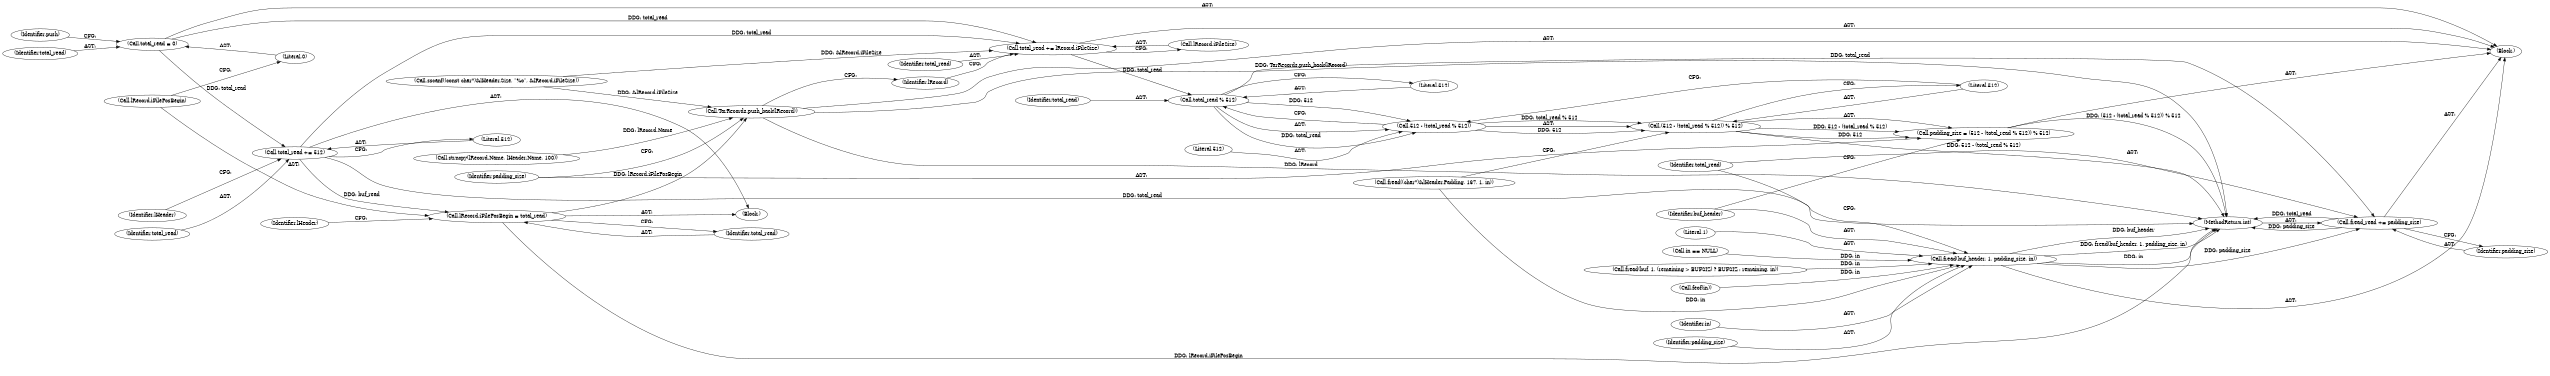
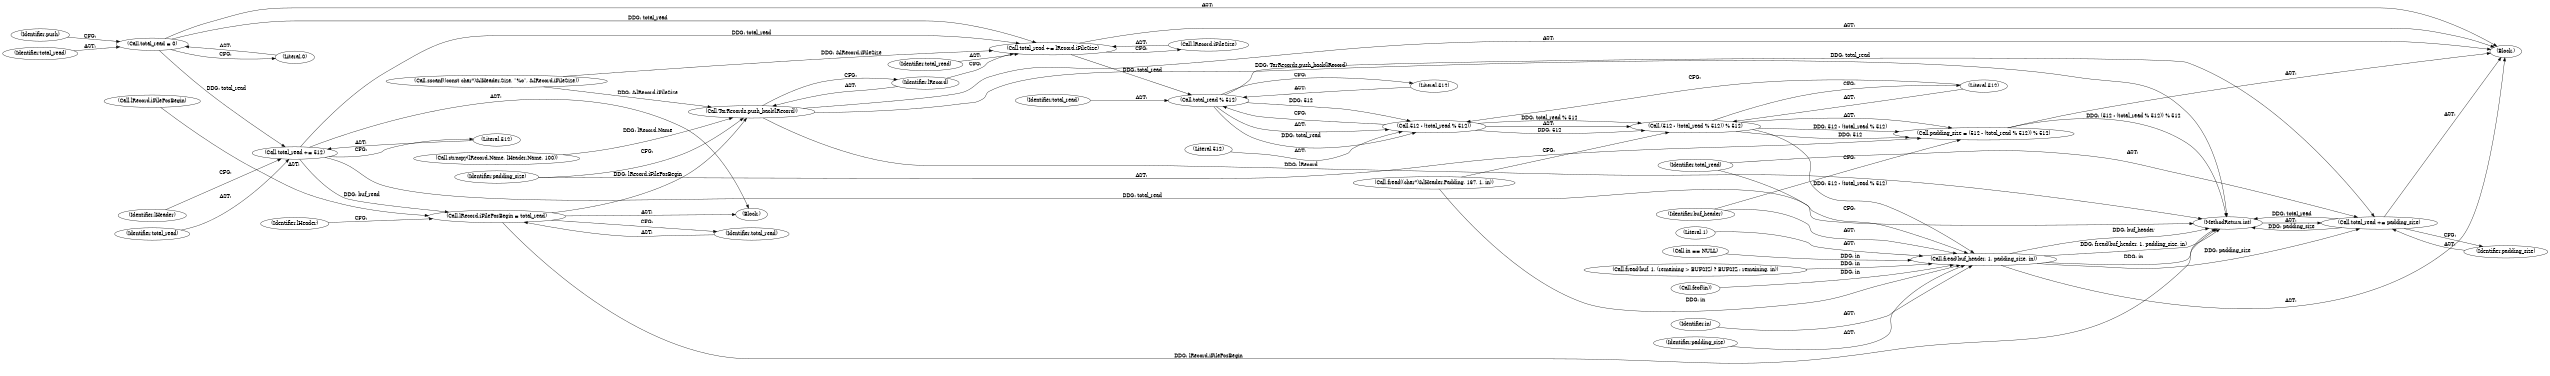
edge "(Call,lRecord.iFilePosBegin)" -> "(Literal,0)": now "(Call,total_read = 0)" -> "(Literal,0)"
edge "(Identifier,lRecord)" -> "(Call,TarRecords.push_back(lRecord))": added, label "AST:"
edge "(Call,(512 - (total_read % 512)) % 512)" -> "(MethodReturn,int)": now "(Call,(512 - (total_read % 512)) % 512)" -> "(Call,fread(buf_header, 1, padding_size, in))"
node "(Call,fread_read += padding_size)": label "(Call,fread_read += padding_size)" -> "(Call,total_read += padding_size)"
